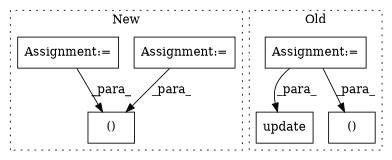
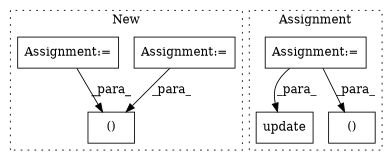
cluster "Old": label "Old" -> "Assignment"
